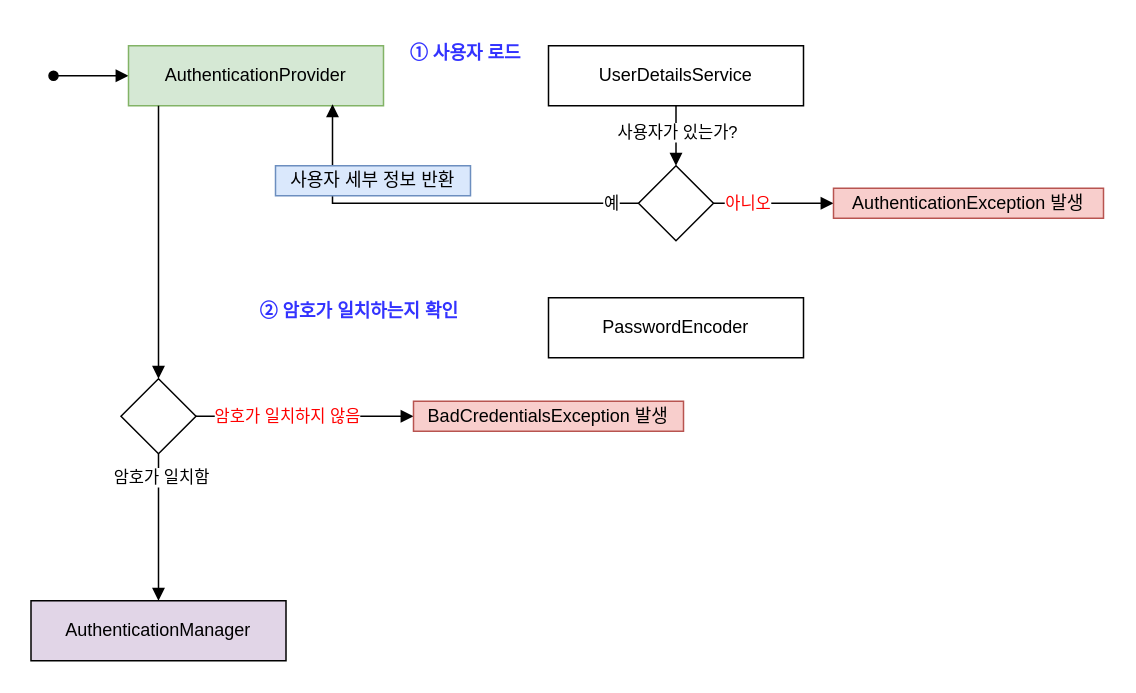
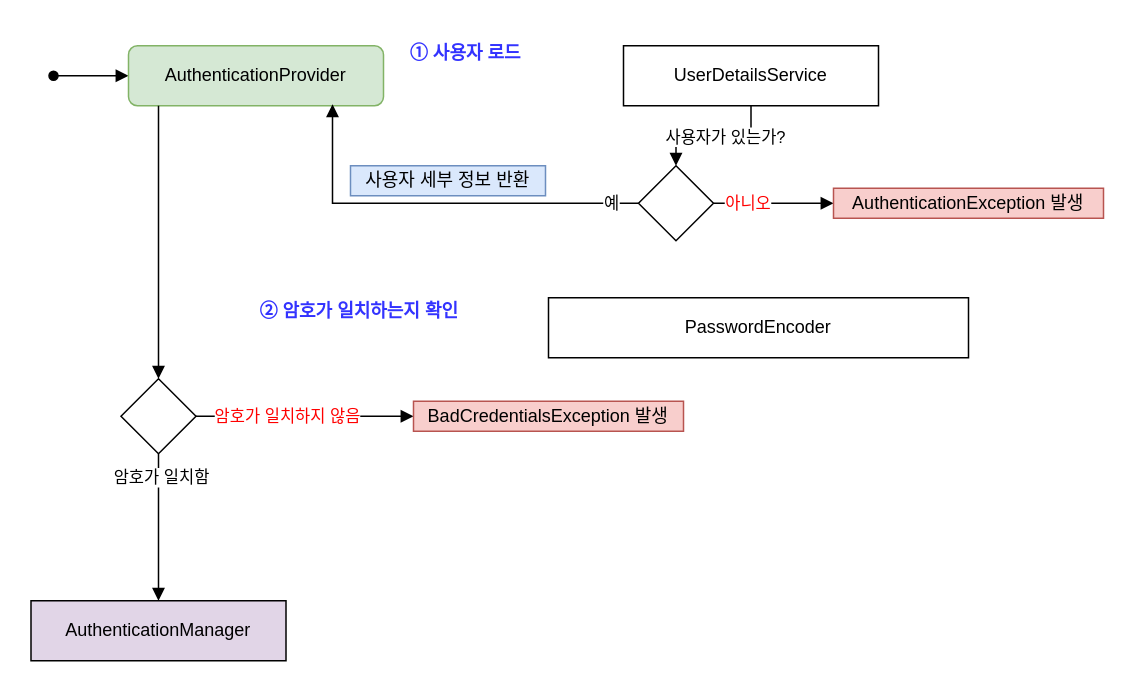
node "AuthenticationProvider": shape rectangle -> rounded rectangle
node "UserDetailsService": moved (676, 76) -> (751, 76)
node "사용자 세부 정보 반환": moved (373, 181) -> (448, 181)
node "PasswordEncoder": size 255x60 -> 420x60
